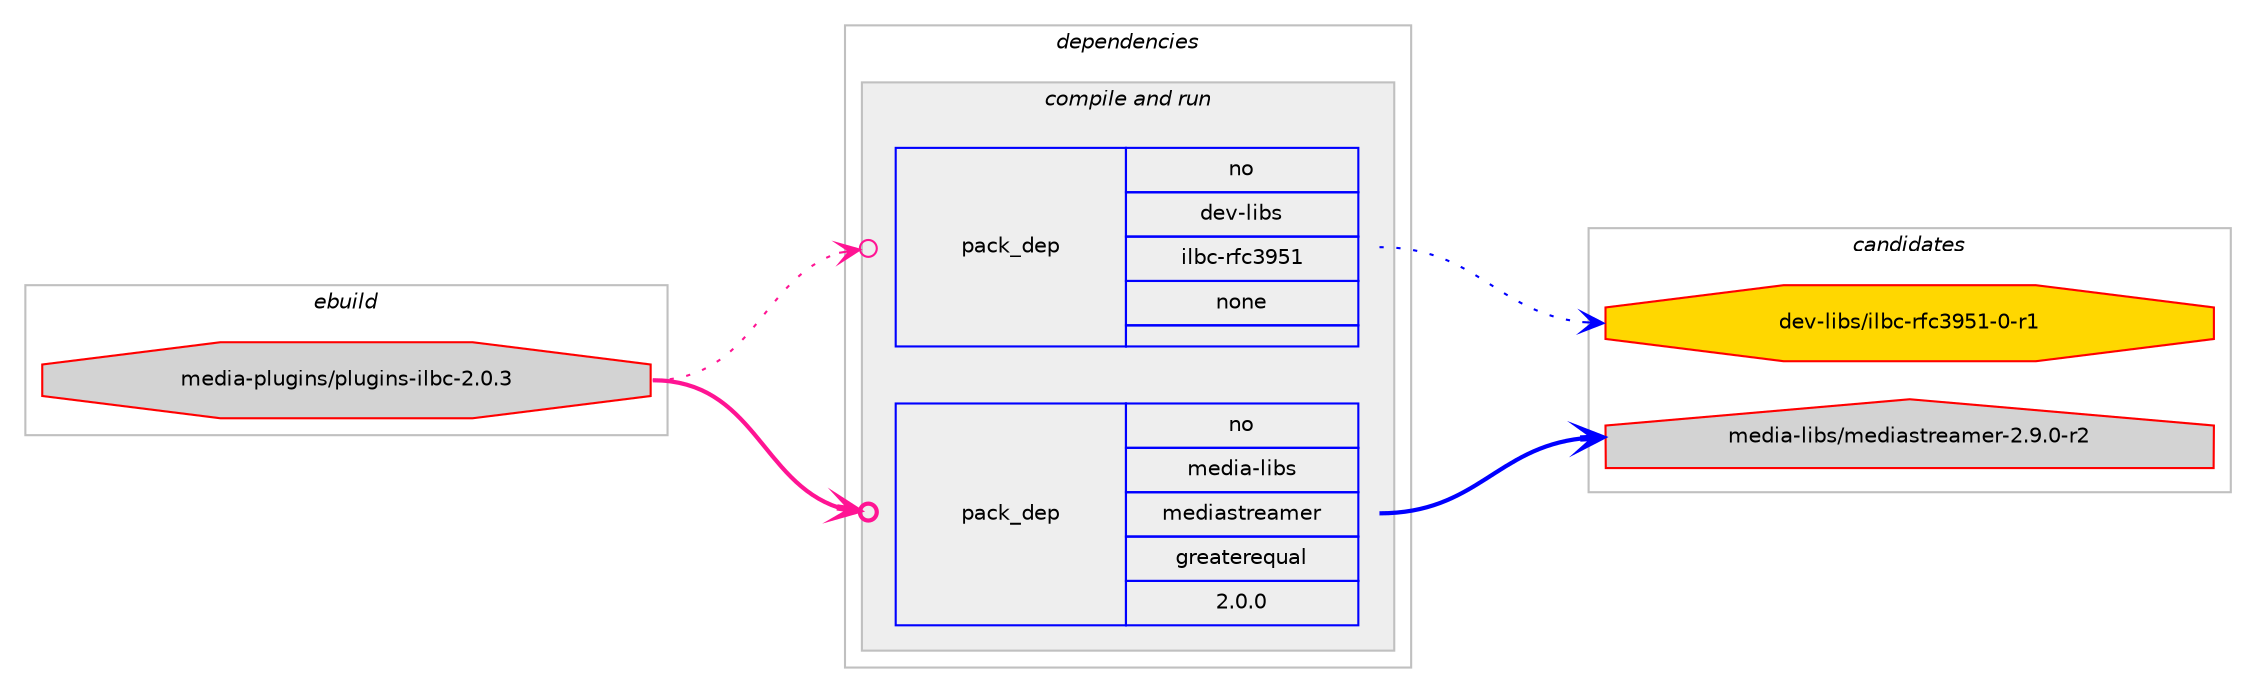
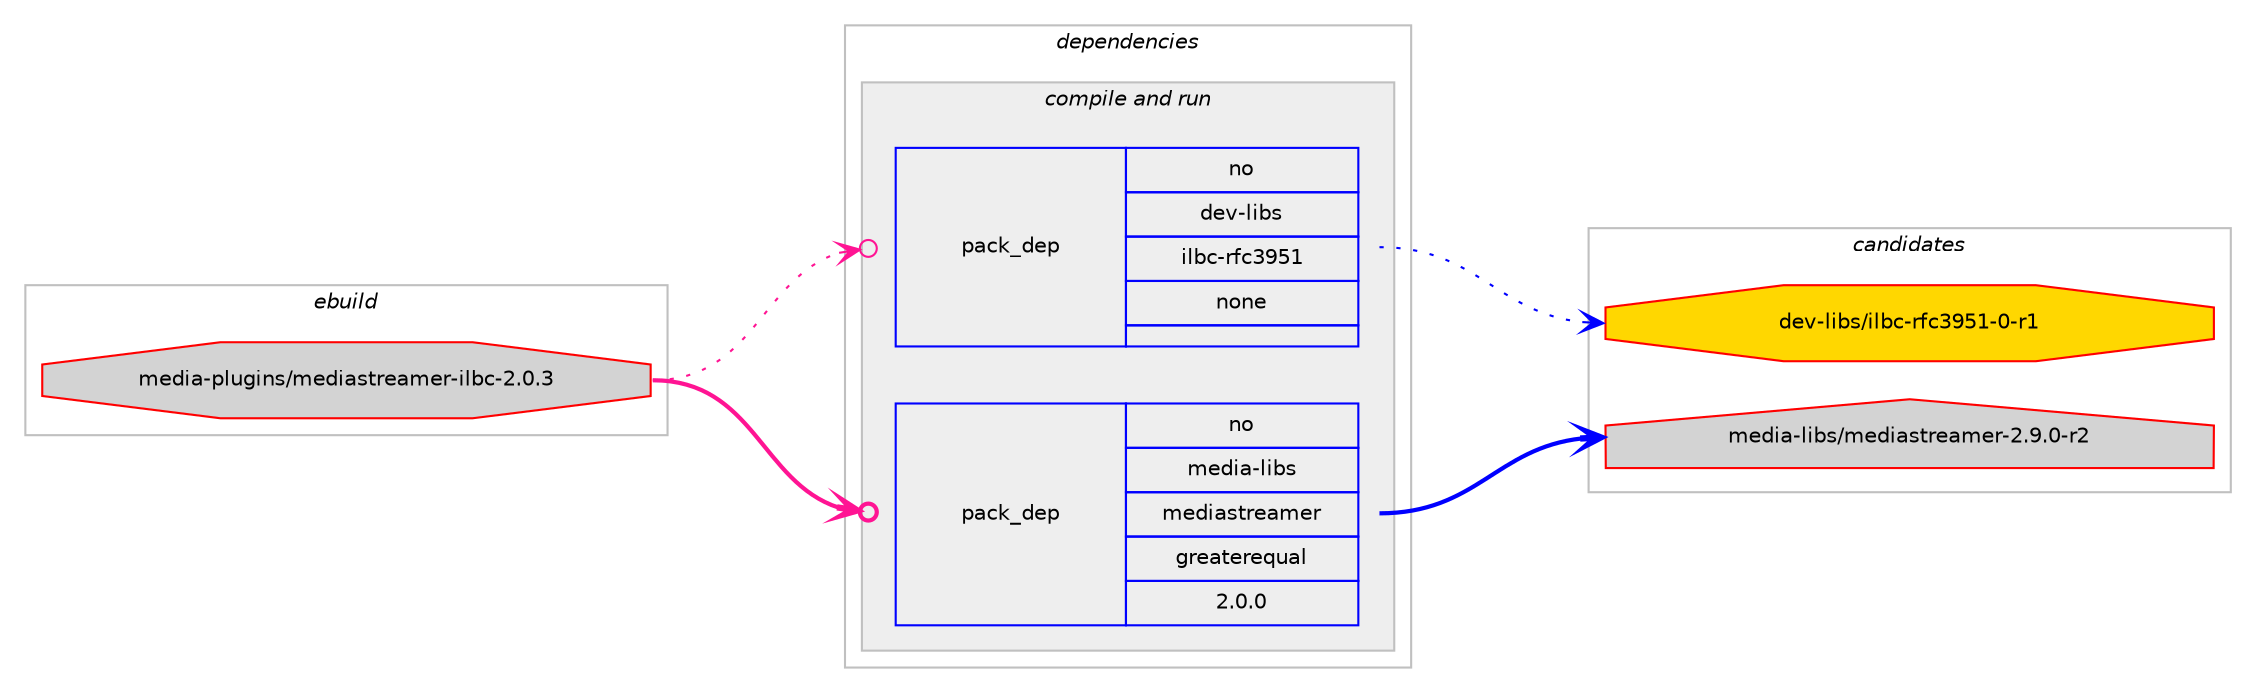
node "media-plugins/plugins-ilbc-2.0.3": label "media-plugins/plugins-ilbc-2.0.3" -> "media-plugins/mediastreamer-ilbc-2.0.3"
